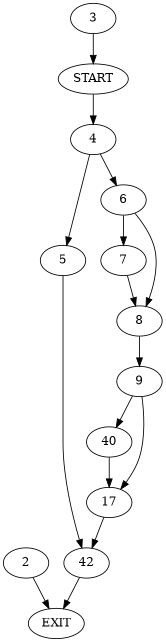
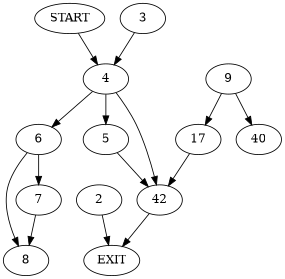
edge "3" -> "START": now "3" -> "4"
edge "4" -> "42": added
edge "8" -> "9": removed
edge "40" -> "17": removed
